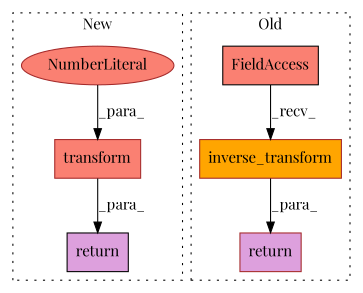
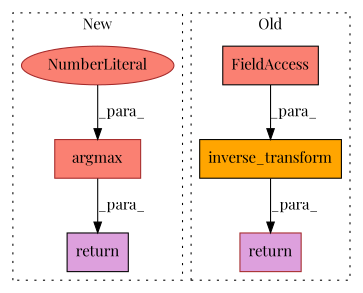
edge "FieldAccess" -> "inverse_transform": label "_recv_" -> "_para_"
node "transform": label "transform" -> "argmax"
node "inverse_transform": color brown -> black
